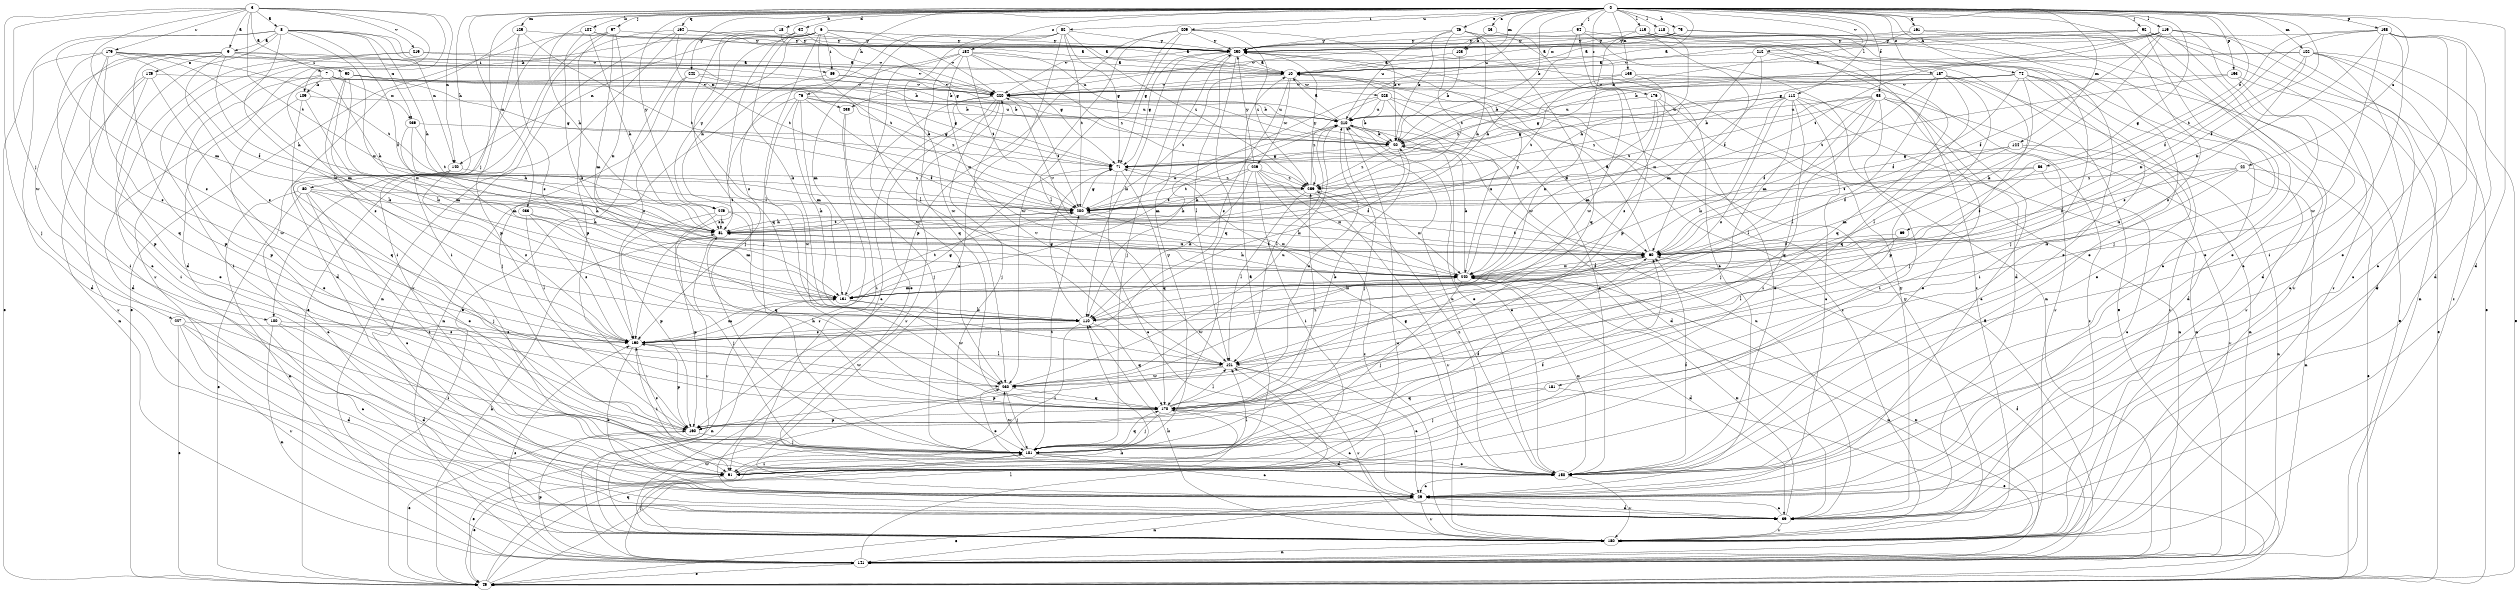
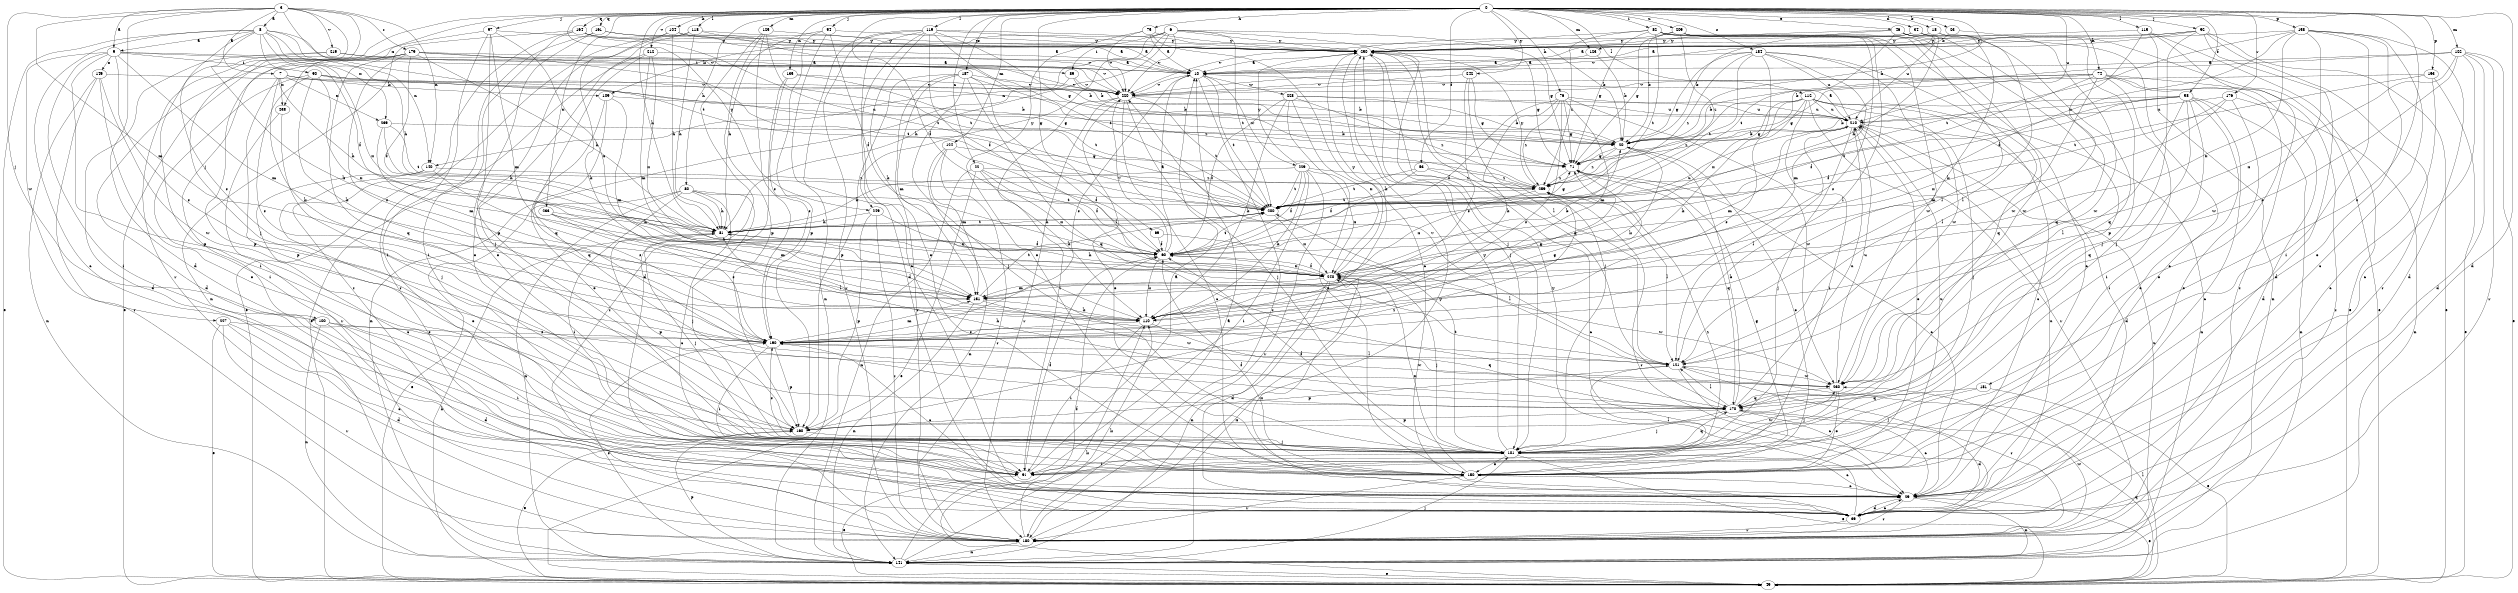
edge "249" -> "170": removed, label "q"
